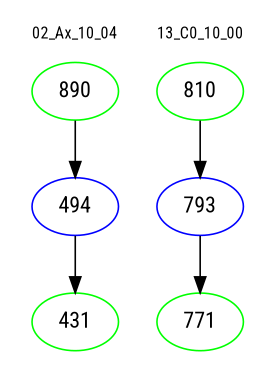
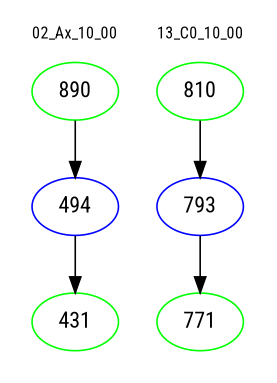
cluster "02_Ax_10_04": label "02_Ax_10_04" -> "02_Ax_10_00"
